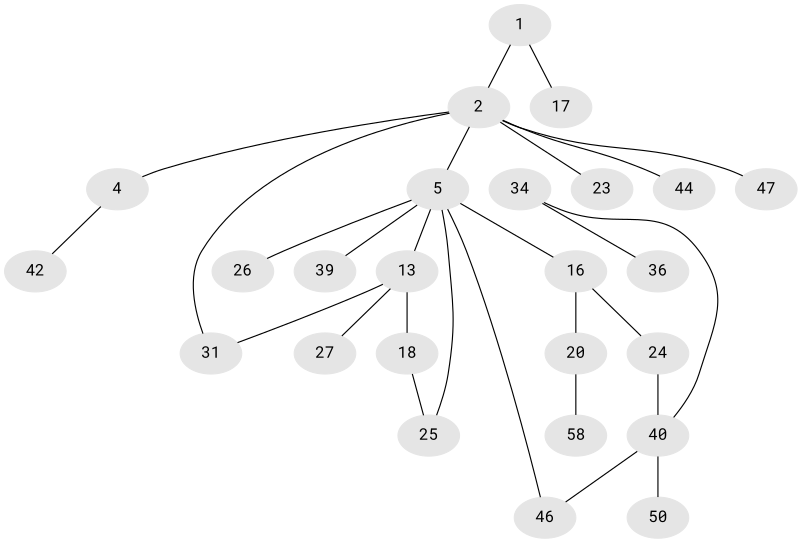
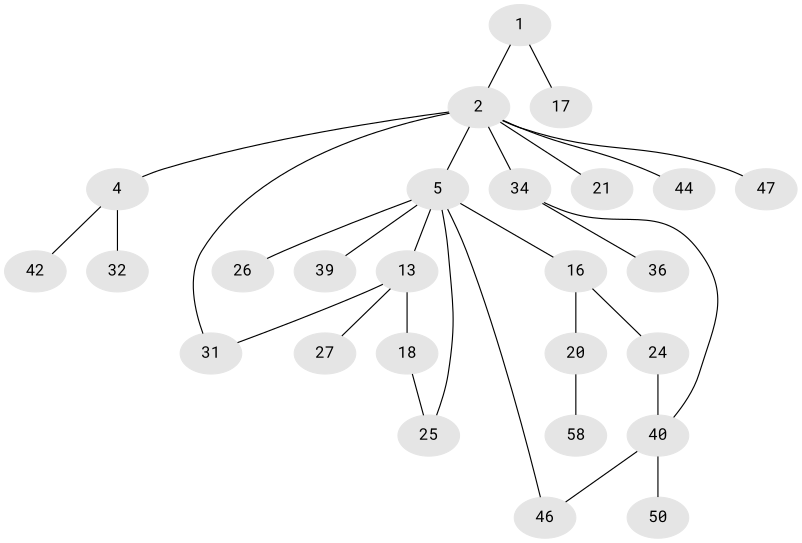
edge "2" -- "34": added
node "23": label "23" -> "21"
node "32": added
